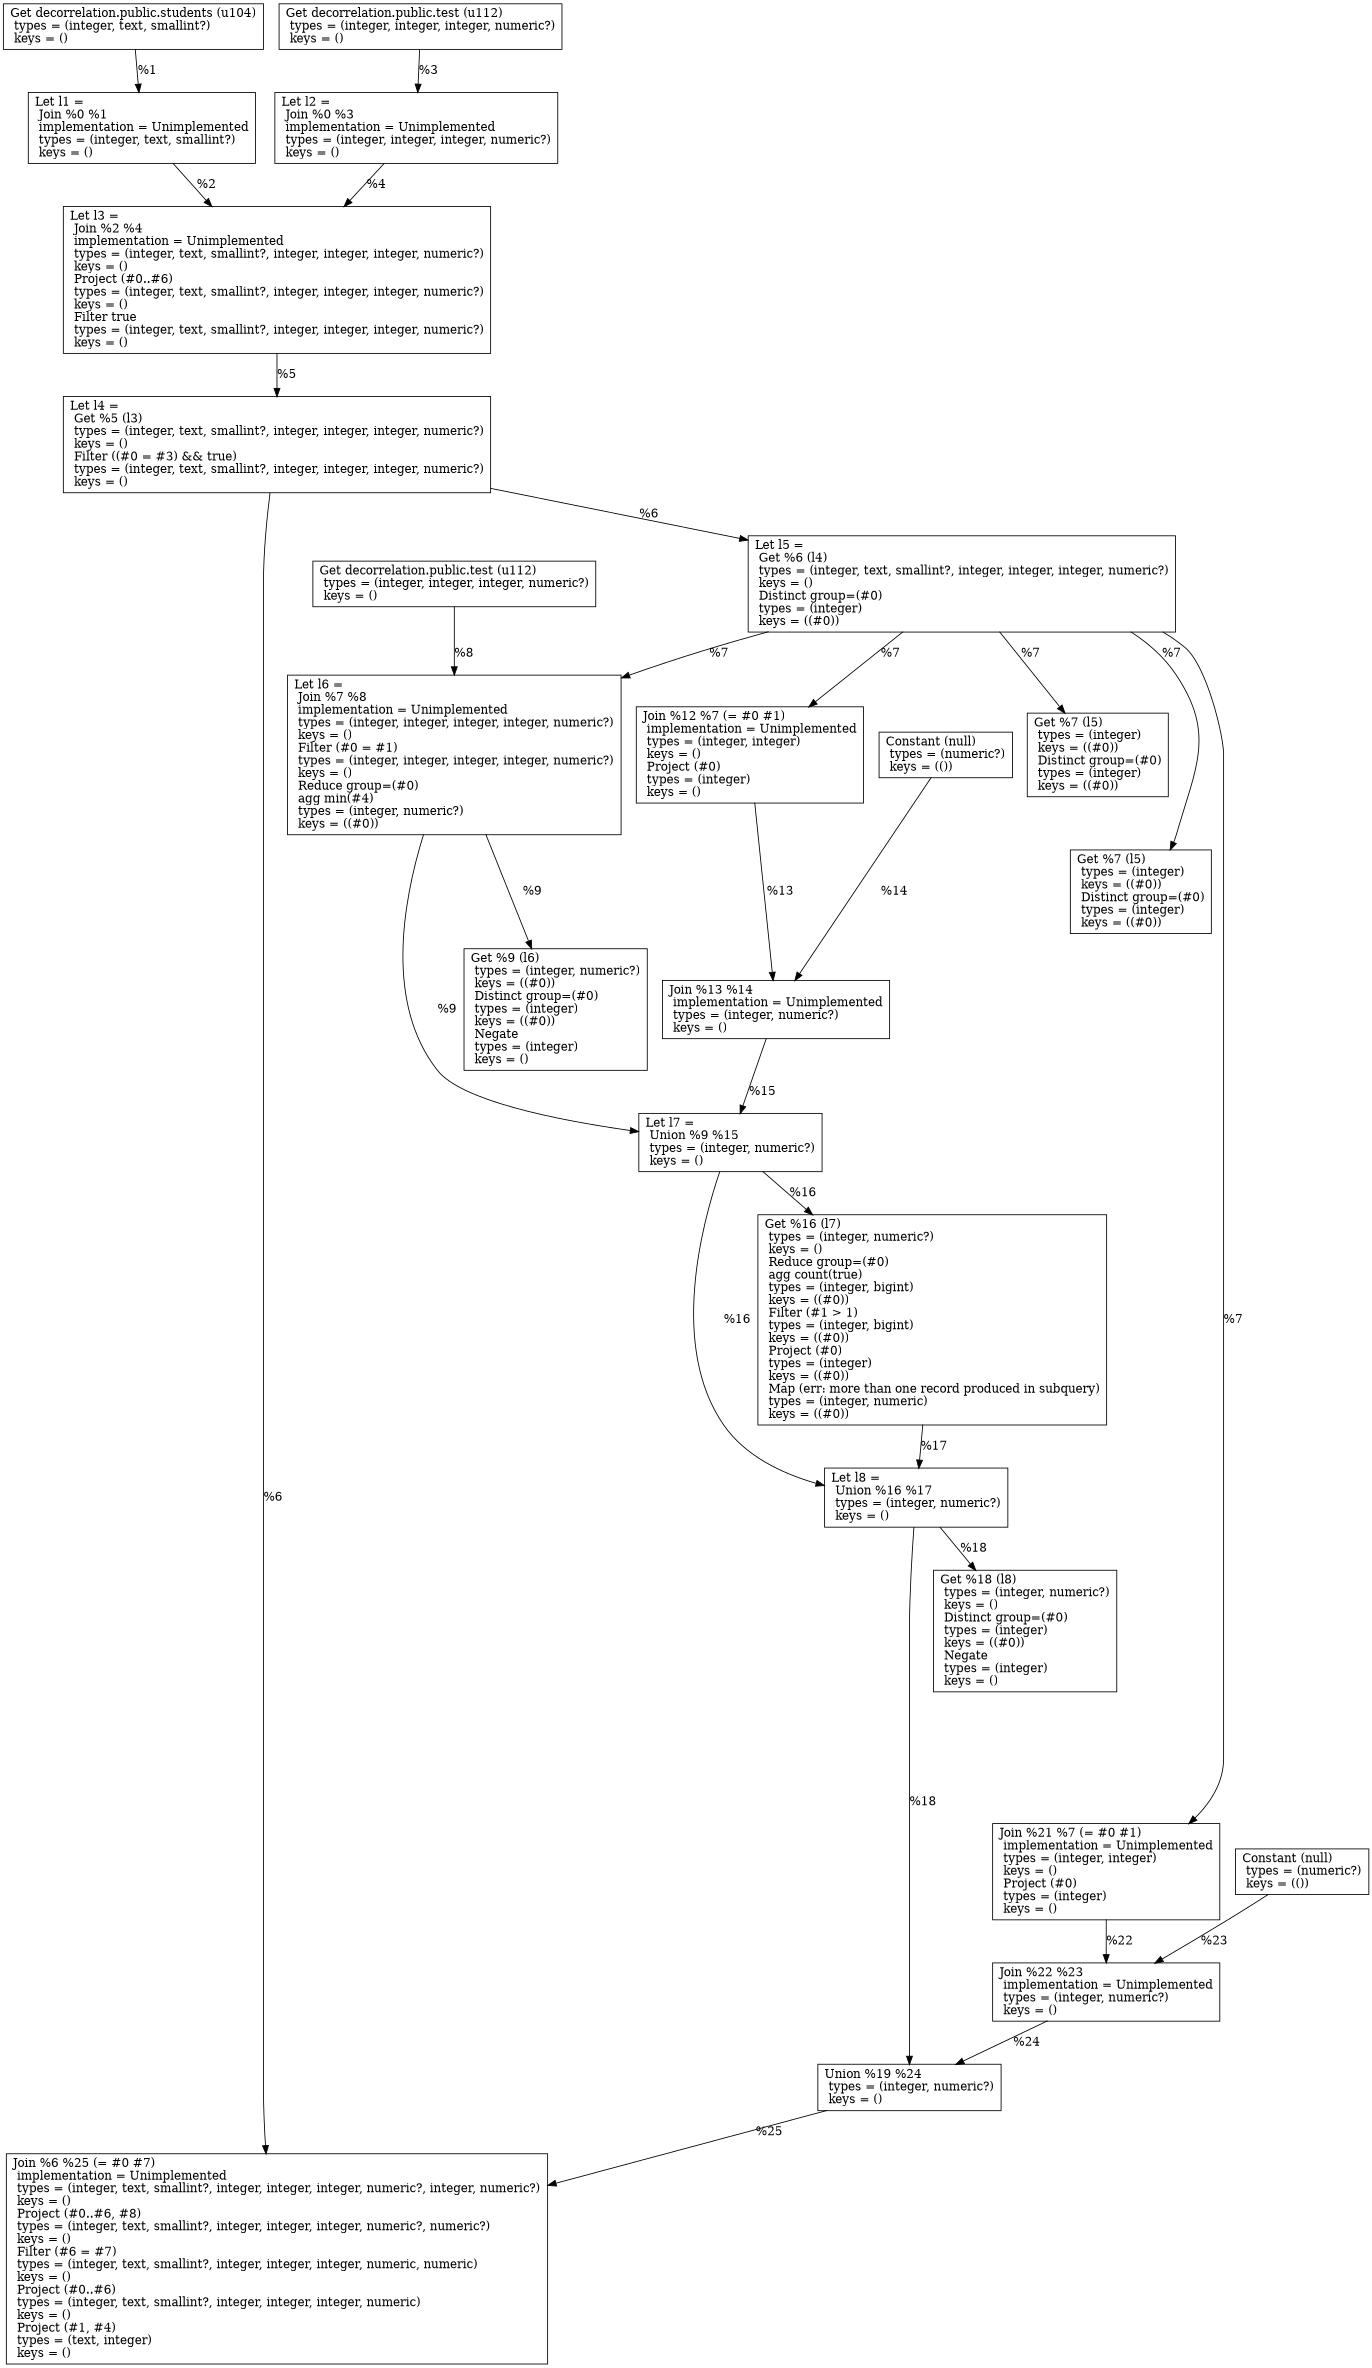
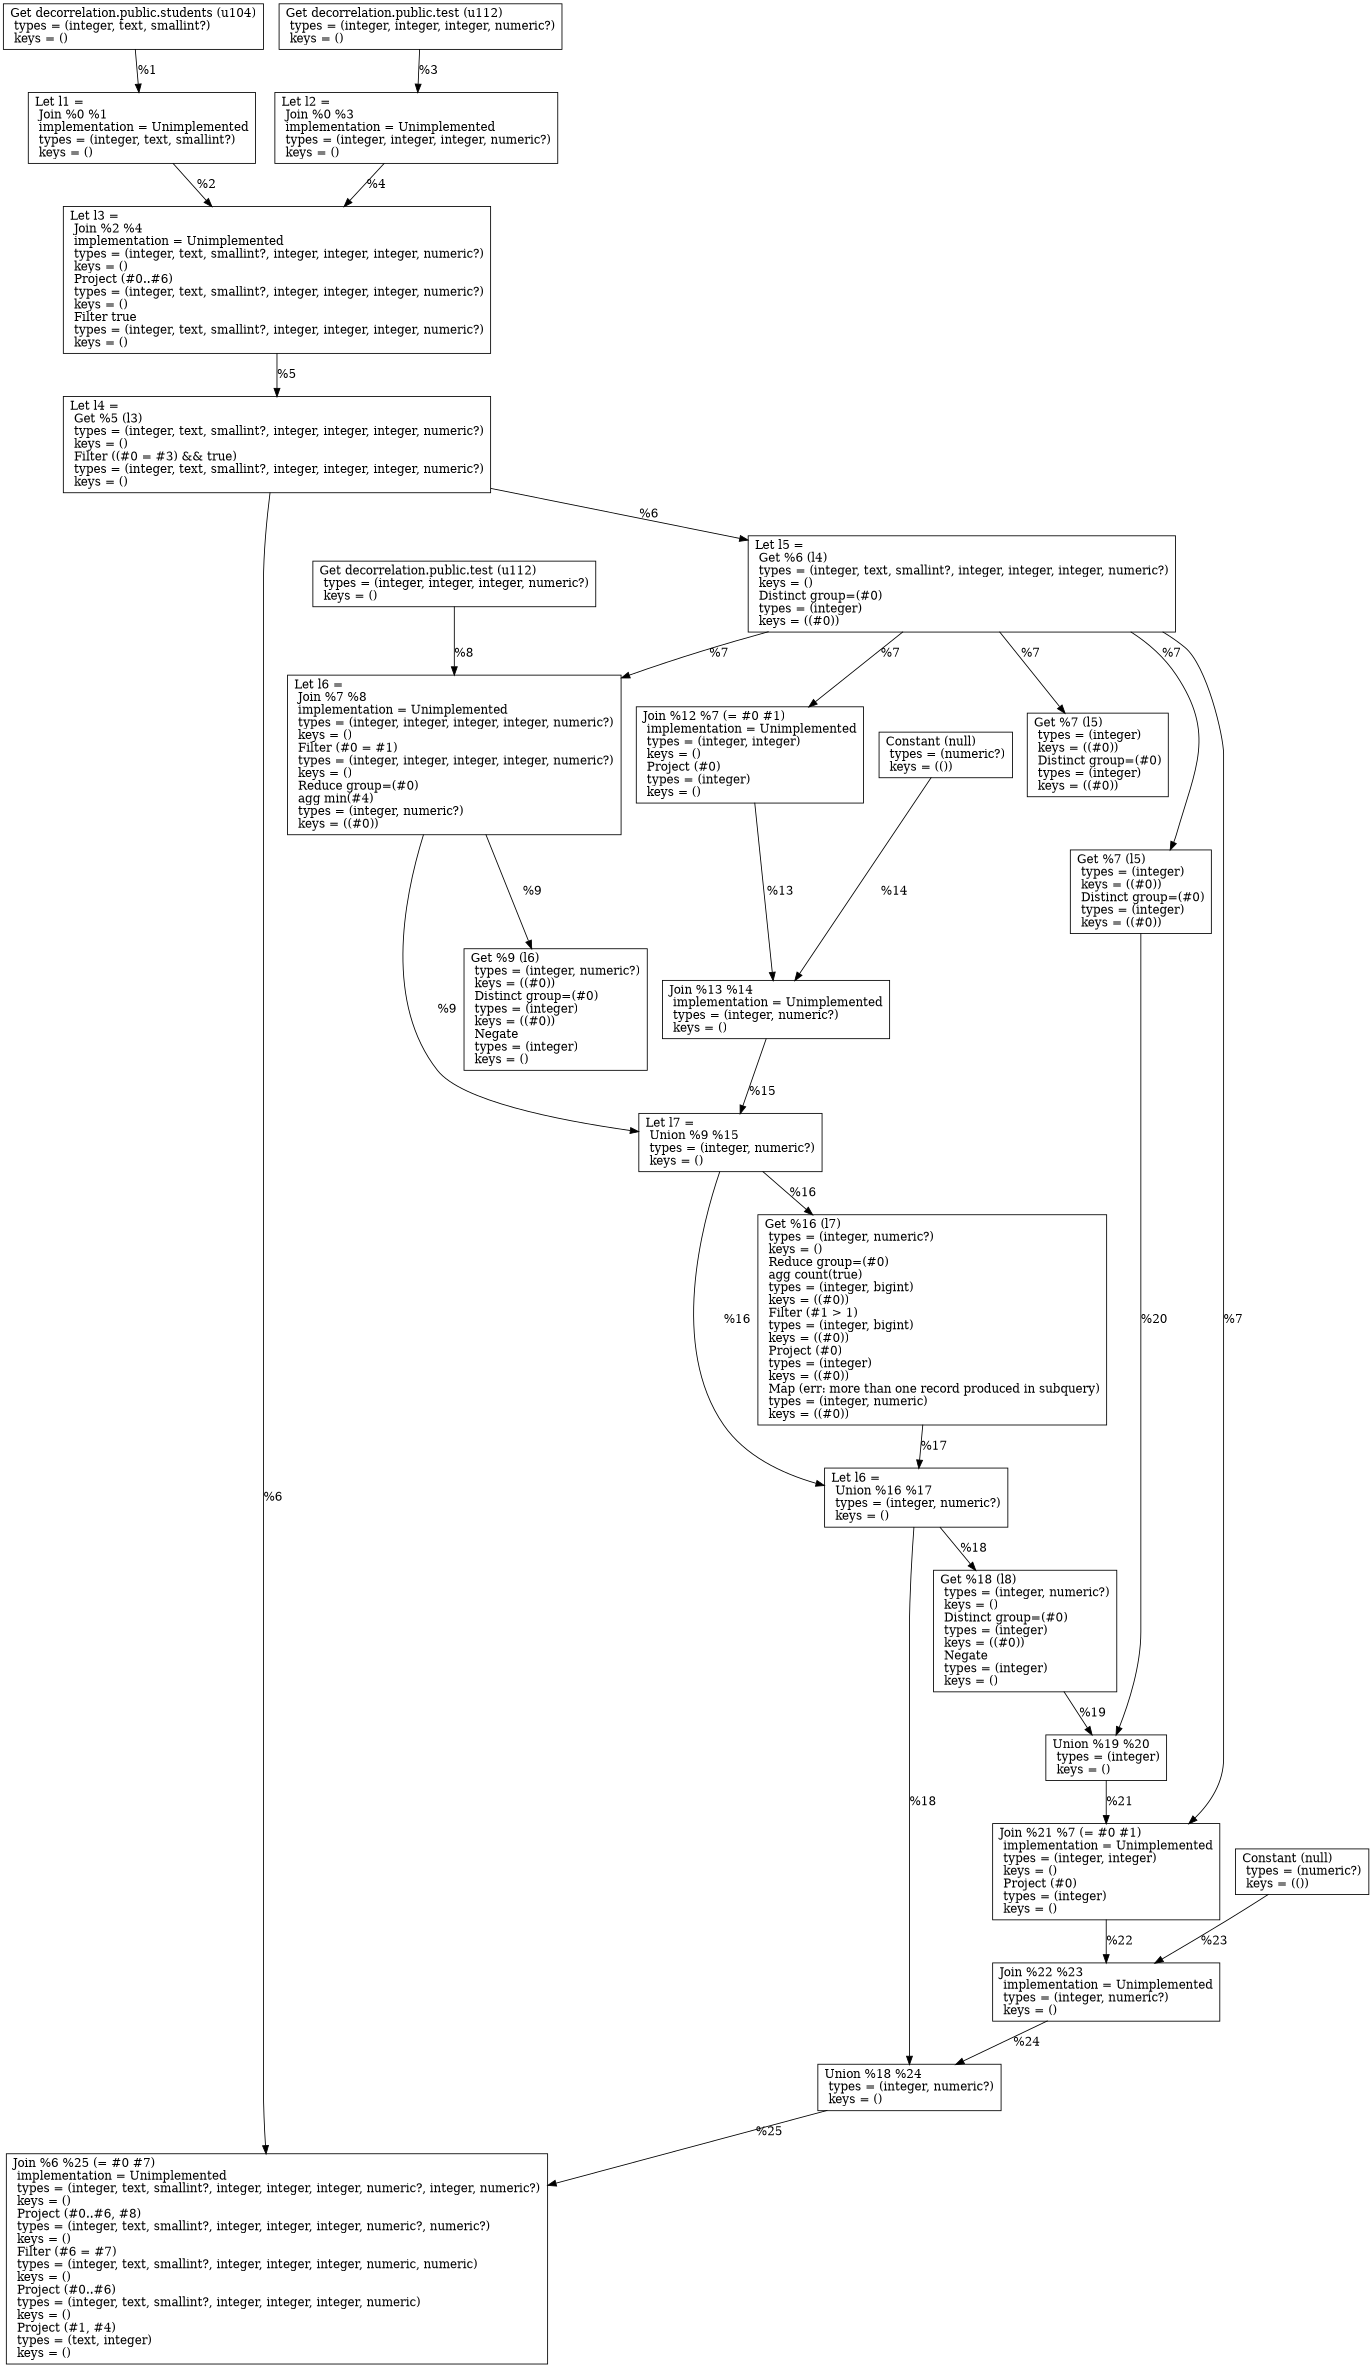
node "Let l8 = Union %16 %17 types = (integer, numeric?) keys = ()": label "Let l8 = Union %16 %17 types = (integer, numeric?) keys = ()" -> "Let l6 = Union %16 %17 types = (integer, numeric?) keys = ()"
node "Union %19 %20 types = (integer) keys = ()": added
node "Union %19 %24 types = (integer, numeric?) keys = ()": label "Union %19 %24 types = (integer, numeric?) keys = ()" -> "Union %18 %24 types = (integer, numeric?) keys = ()"
